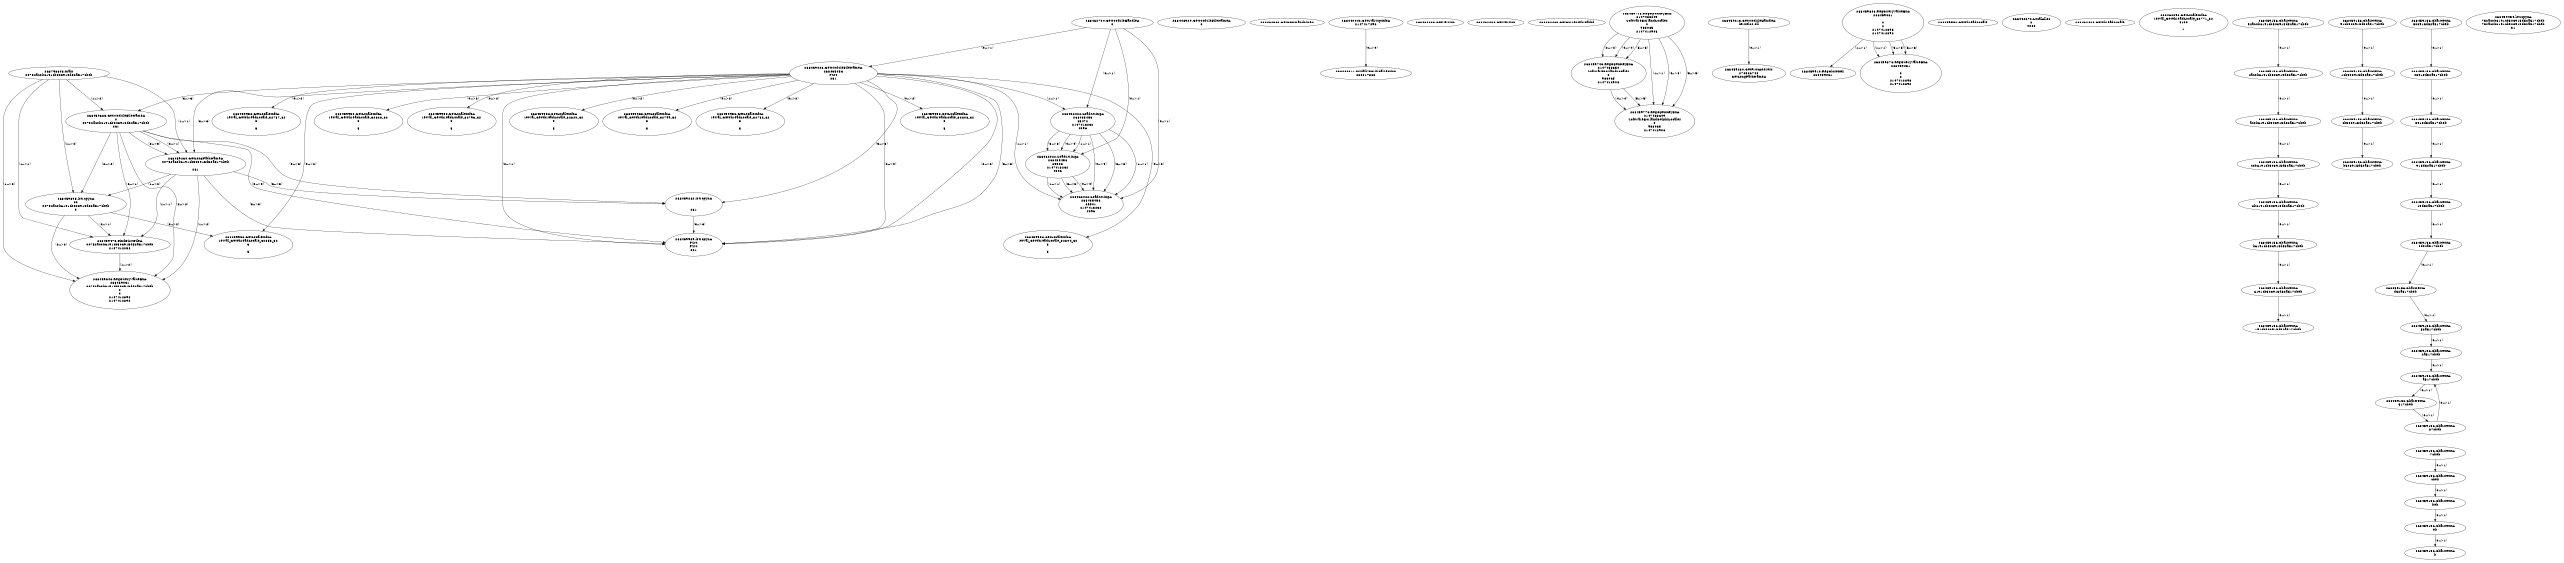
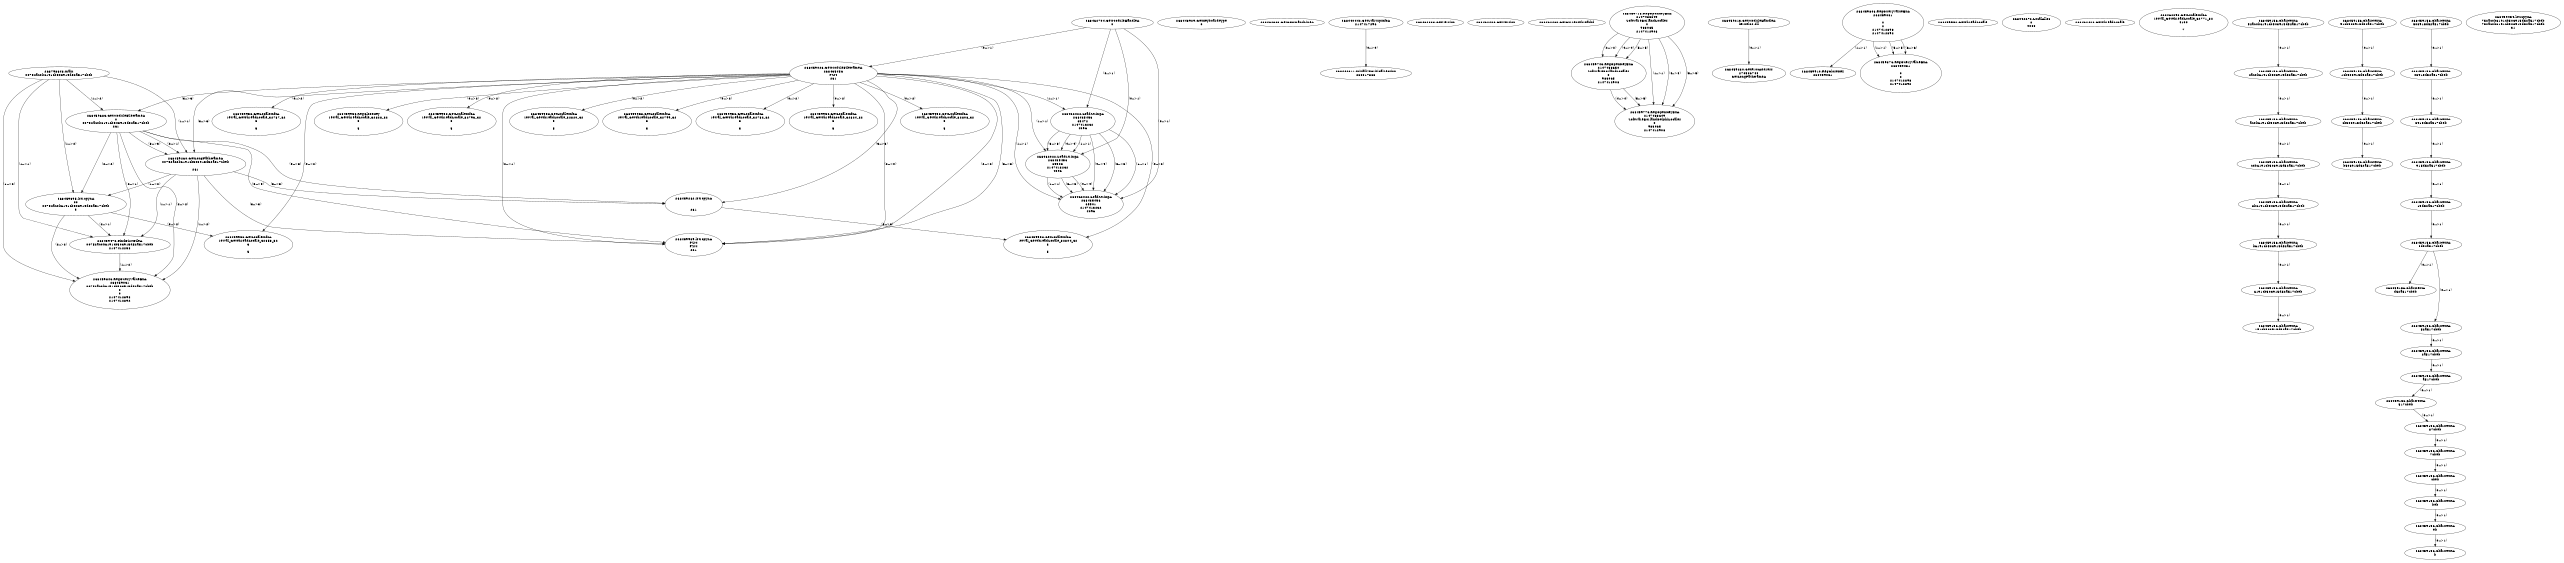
node "268448929.GetModuleFileNameA 0": label "268448929.GetModuleFileNameA 0" -> "268448929.GetKeyboardType 0"
edge "268459026.GetModuleFileNameA 268435456 PZM 261" -> "268462022.LoadStringA 268435456 65503 2147413232 4096": added, label "(1-->1)"
node "268459958.GetLocaleInfoA retval_GetThreadLocale_32828_32 3 5": label "268459958.GetLocaleInfoA retval_GetThreadLocale_32828_32 3 5" -> "268459958.RegCloseKey retval_GetThreadLocale_32828_32 3 5"
node "268459958.GetLocaleInfoA retval_GetThreadLocale_32824_32 3 5": added
edge "268459282.lstrcpynA 261" -> "268459939.lstrcpynA PZM PZM 261": now "268459282.lstrcpynA 261" -> "268459958.GetLocaleInfoA retval_GetThreadLocale_32804_32 3 5"
edge "268459156.CharNextA d52a517cbeb" -> "268459156.CharNextA 52a517cbeb": now "268459156.CharNextA 5d52a517cbeb" -> "268459156.CharNextA 52a517cbeb"
edge "268459156.CharNextA 87cbeb" -> "268459156.CharNextA a517cbeb": now "268459156.CharNextA 87cbeb" -> "268459156.CharNextA 7cbeb"
